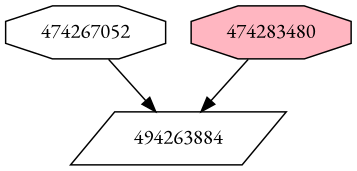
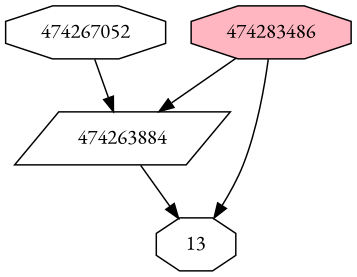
node "474283480": label "474283480" -> "474283486"
node "494263884": label "494263884" -> "474263884"
node "13": added
